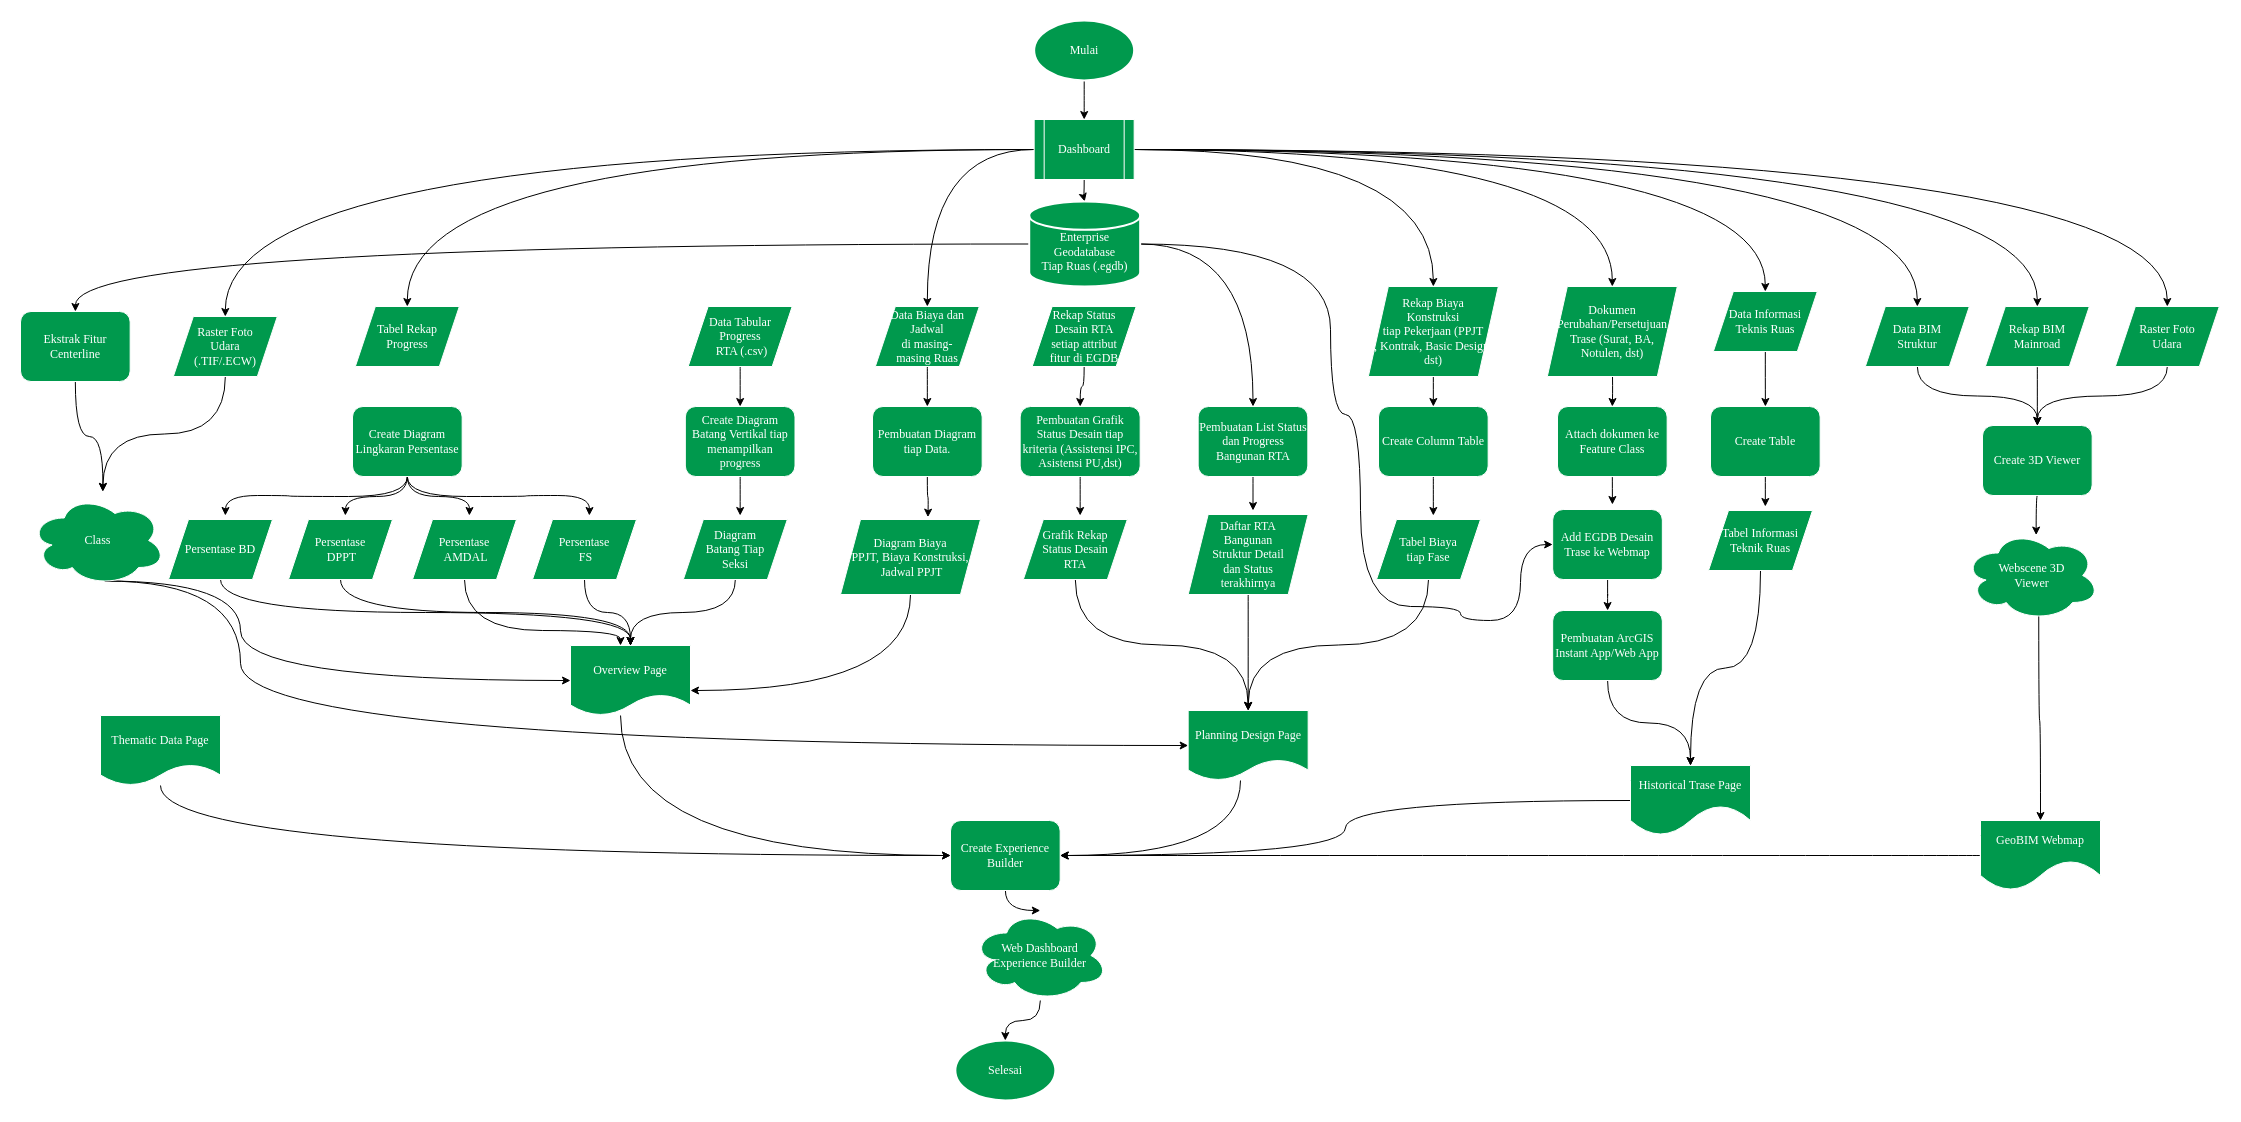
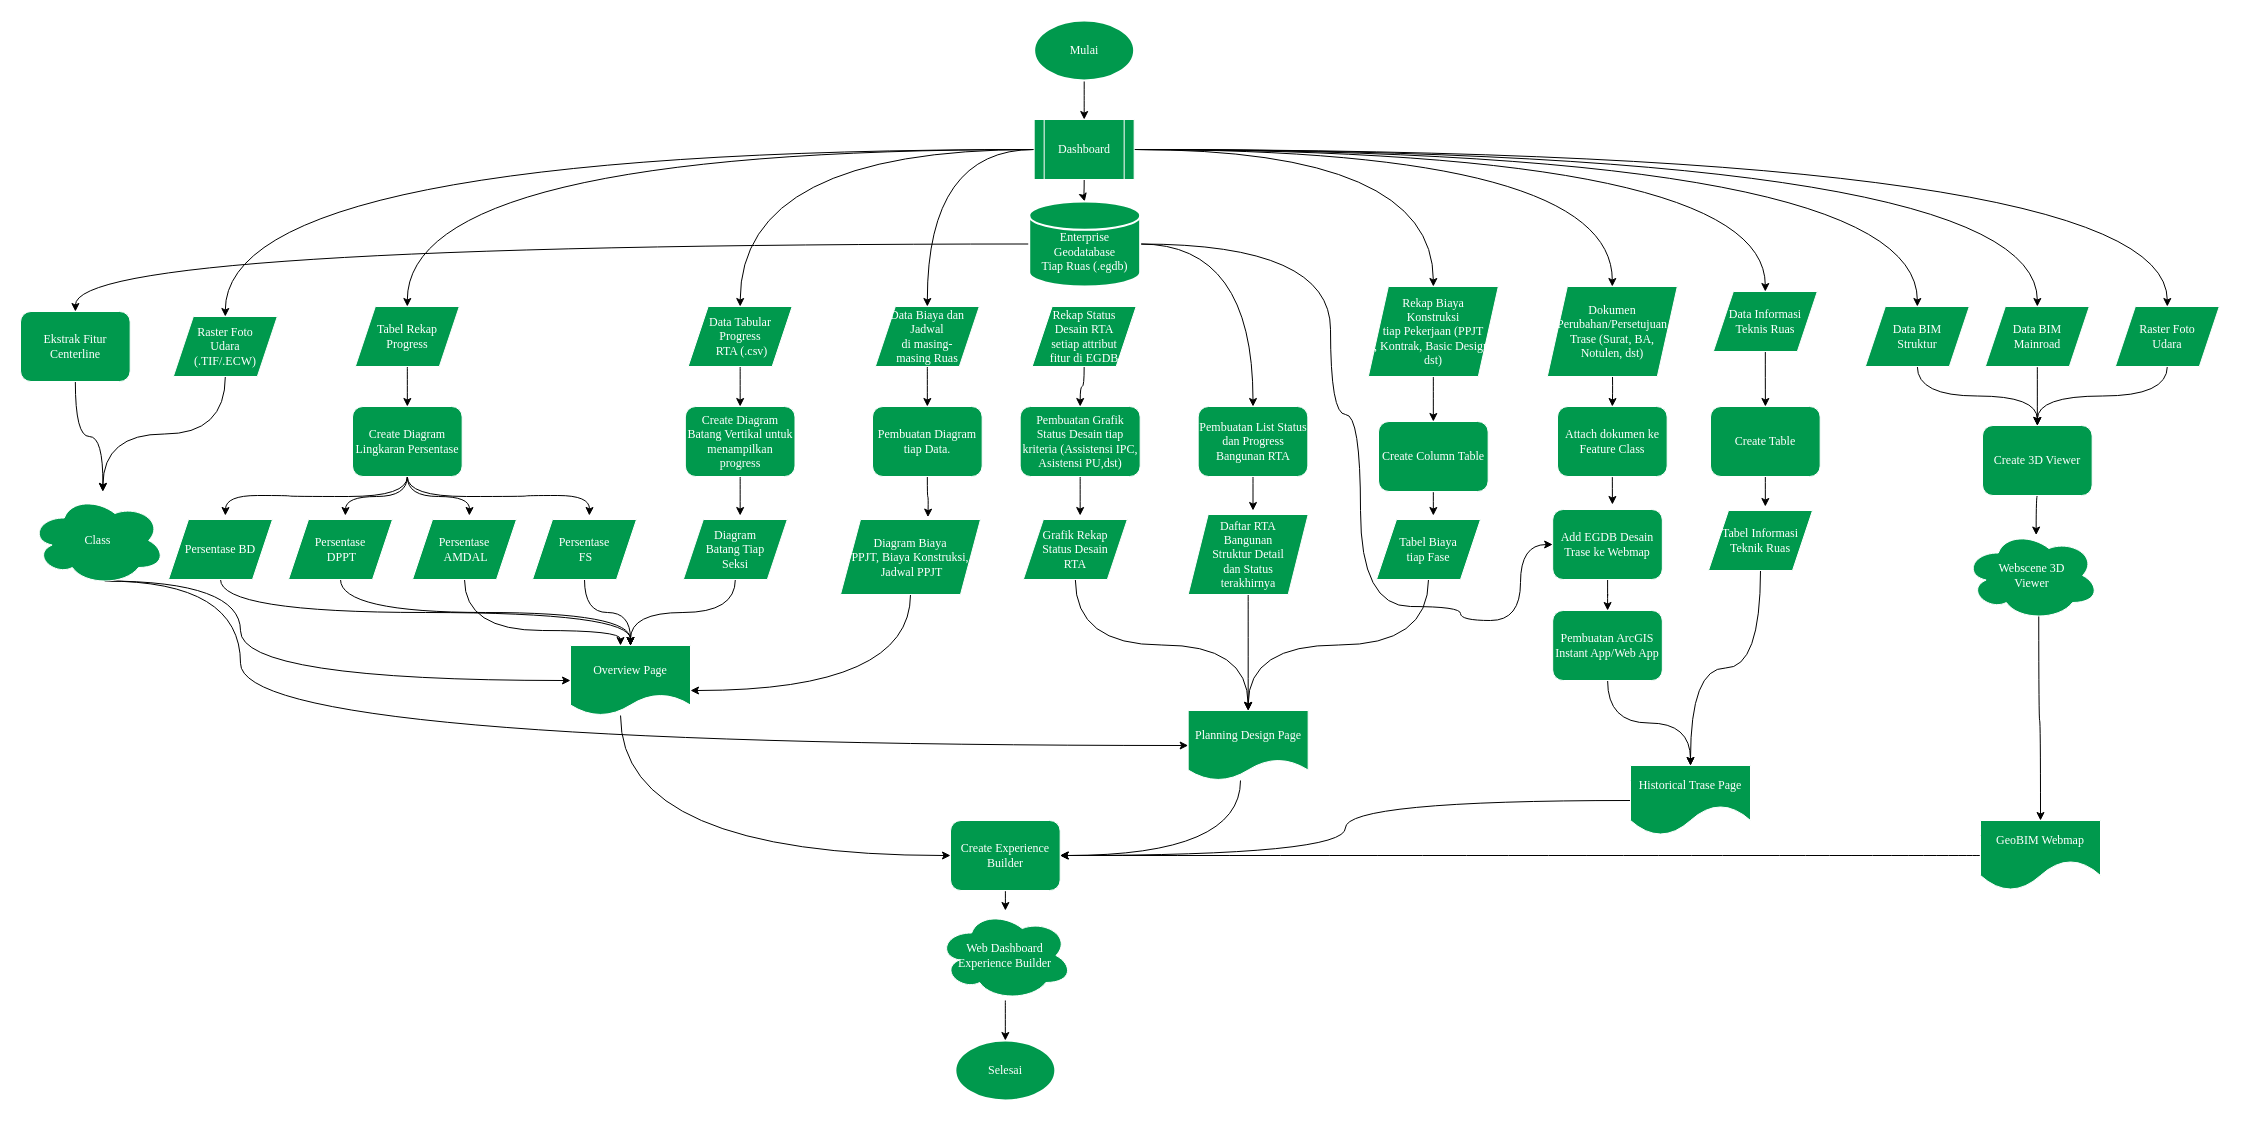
edge "Dashboard" -> "Data Tabular Progress RTA (.csv)": added
node "Rekap BIM Mainroad": label "Rekap BIM Mainroad" -> "Data BIM Mainroad"
edge "Tabel Rekap Progress" -> "Create Diagram Lingkaran Persentase": added
node "Create Diagram Batang Vertikal tiap menampilkan progress": label "Create Diagram Batang Vertikal tiap menampilkan progress" -> "Create Diagram Batang Vertikal untuk menampilkan progress"
node "Create Column Table": moved (1433, 442) -> (1433, 457)
node "Thematic Data Page": removed
edge "Thematic Data Page" -> "Create Experience Builder": removed
node "Web Dashboard Experience Builder": moved (1040, 956) -> (1005, 956)
